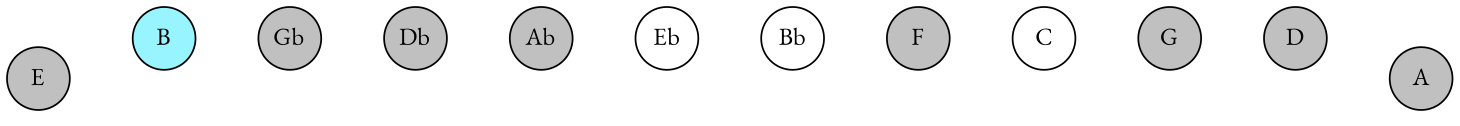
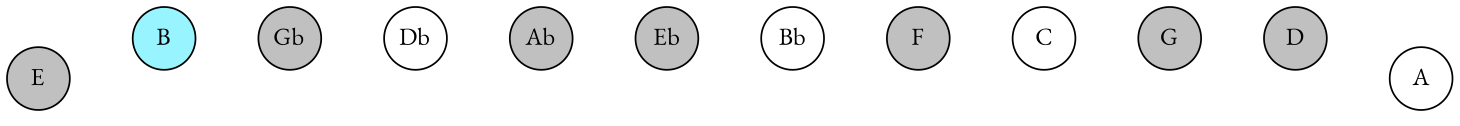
node "Db": fillcolor gray -> white
node "Eb": fillcolor white -> gray
node "A": fillcolor gray -> white
